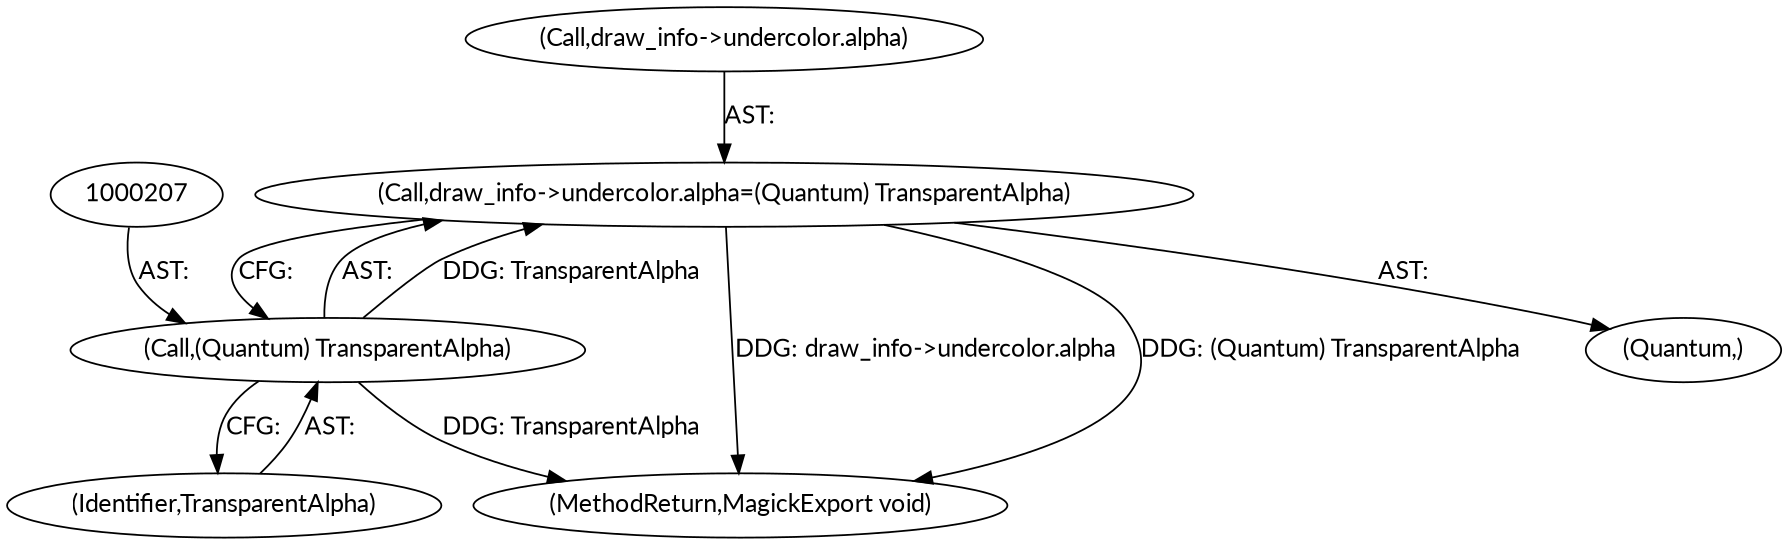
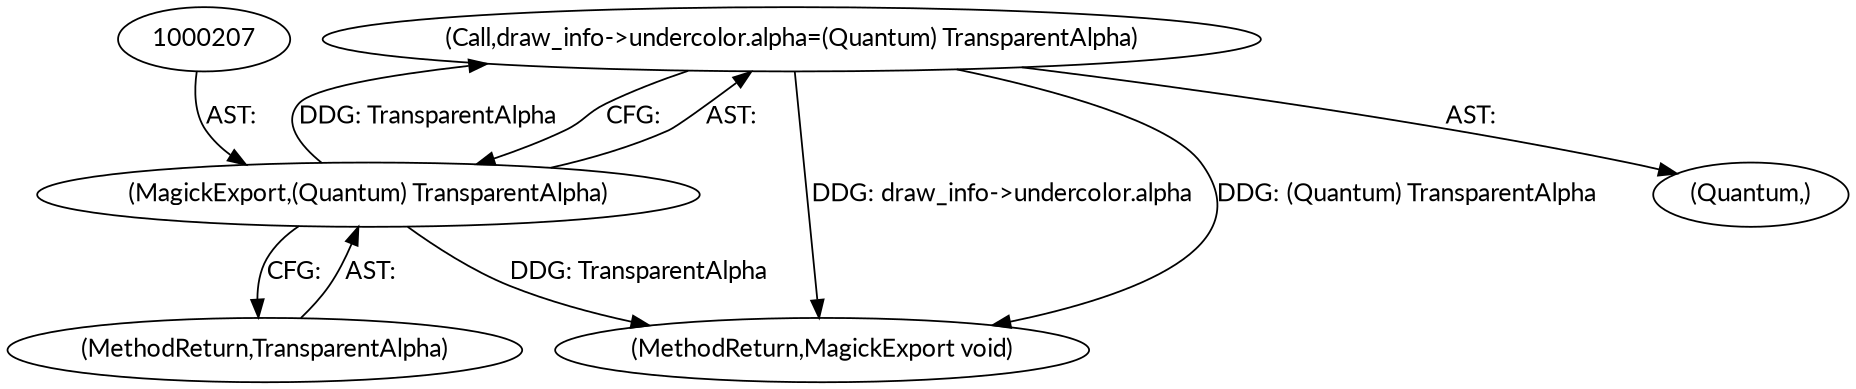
node "(Call,draw_info->undercolor.alpha)": removed
node "(Call,(Quantum) TransparentAlpha)": label "(Call,(Quantum) TransparentAlpha)" -> "(MagickExport,(Quantum) TransparentAlpha)"
node "(Identifier,TransparentAlpha)": label "(Identifier,TransparentAlpha)" -> "(MethodReturn,TransparentAlpha)"
